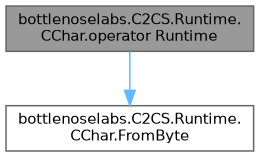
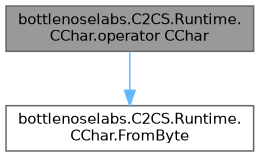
node "bottlenoselabs.C2CS.Runtime. CChar.operator Runtime": label "bottlenoselabs.C2CS.Runtime. CChar.operator Runtime" -> "bottlenoselabs.C2CS.Runtime. CChar.operator CChar"
